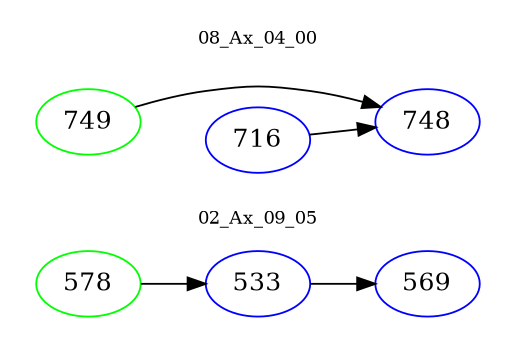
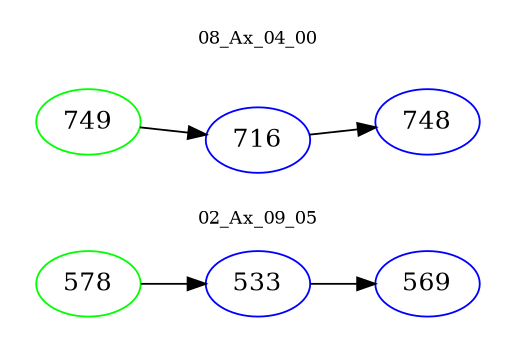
edge "749" -> "748": now "749" -> "716"
